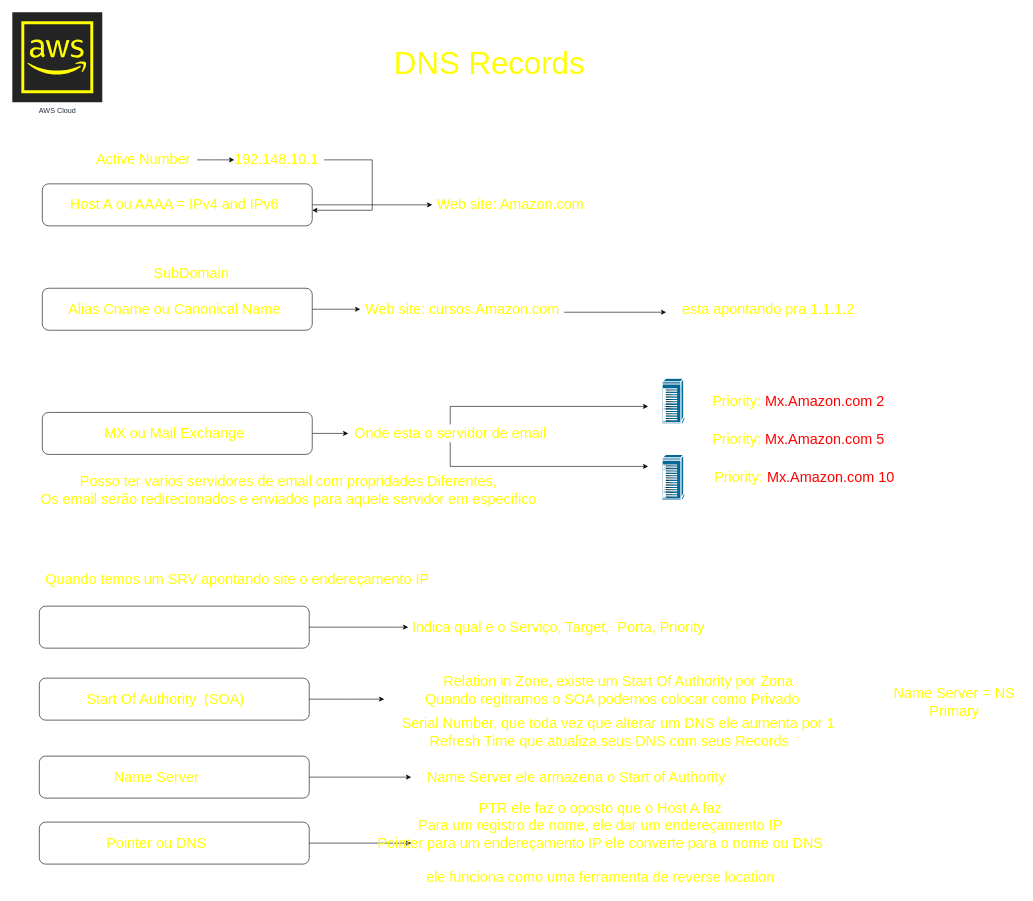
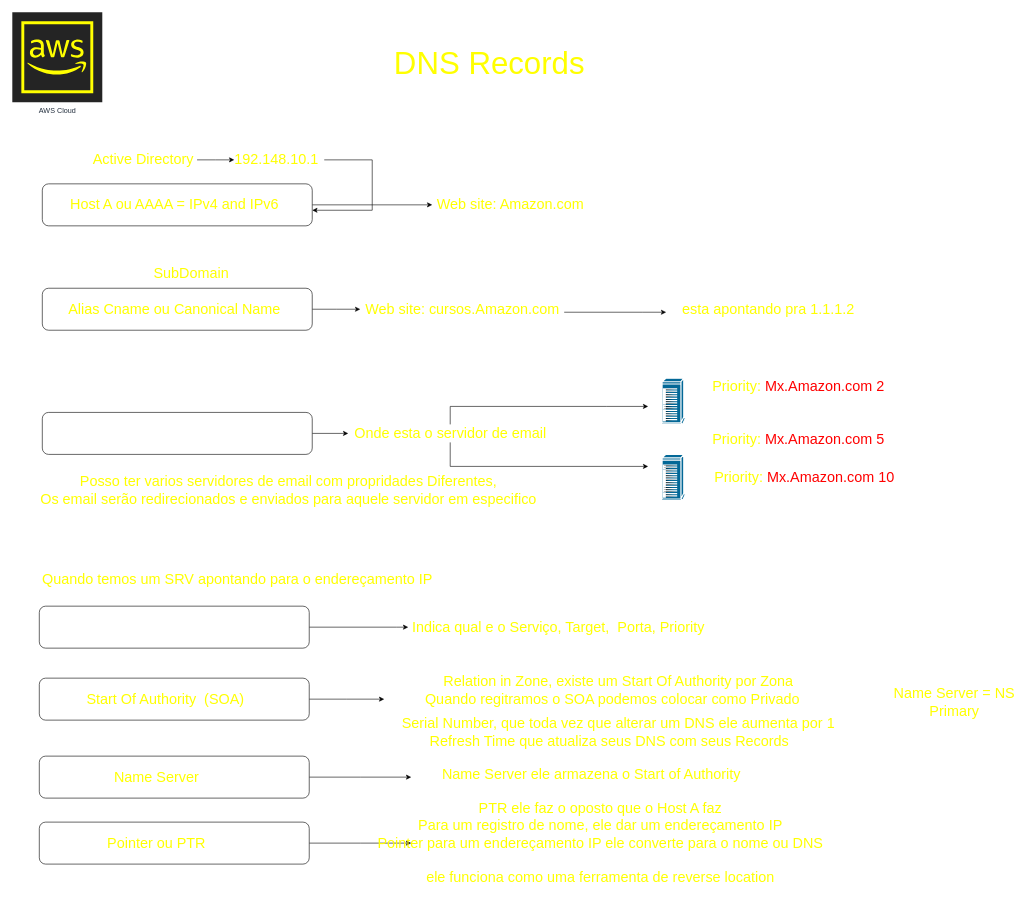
node "Active Number": label "Active Number" -> "Active Directory"
node "Priority: Mx.Amazon.com 2": moved (798, 401) -> (798, 386)
node "MX ou Mail Exchange": removed
node "Quando temos um SRV apontando site o endereçamento IP": label "Quando temos um SRV apontando site o endereçamento IP" -> "Quando temos um SRV apontando para o endereçamento IP"
node "Name Server ele armazena o Start of Authority": moved (576, 777) -> (591, 774)
node "Pointer ou DNS": label "Pointer ou DNS" -> "Pointer ou PTR"
